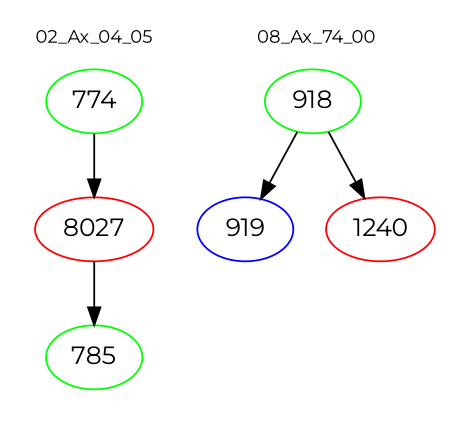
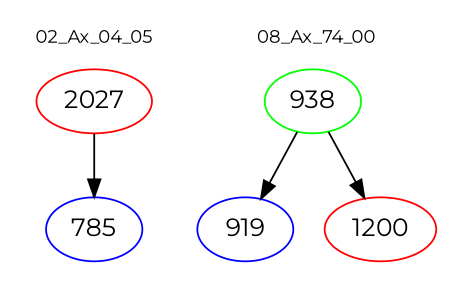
node "774": removed
node "918": label "918" -> "938"
node "8027": label "8027" -> "2027"
node "1240": label "1240" -> "1200"
node "785": color green -> blue
